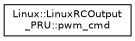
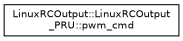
node "Linux::LinuxRCOutput _PRU::pwm_cmd": label "Linux::LinuxRCOutput _PRU::pwm_cmd" -> "LinuxRCOutput::LinuxRCOutput _PRU::pwm_cmd"
